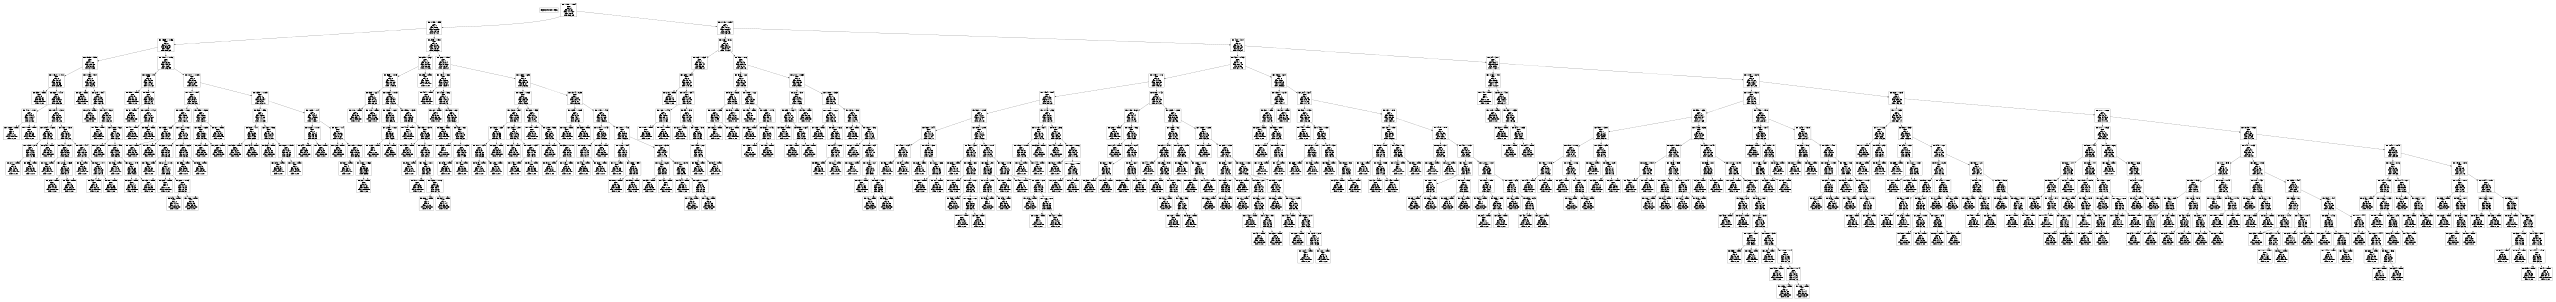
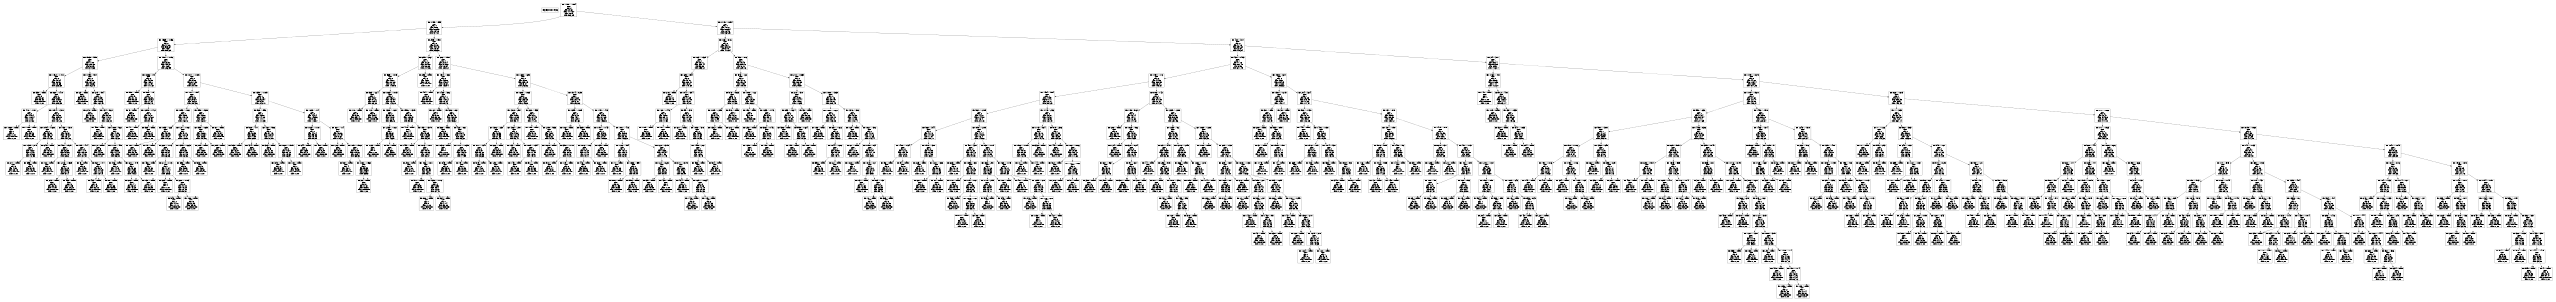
node "Objects found: 1936": label "Objects found: 1936" -> "Objects sID: 1936"
